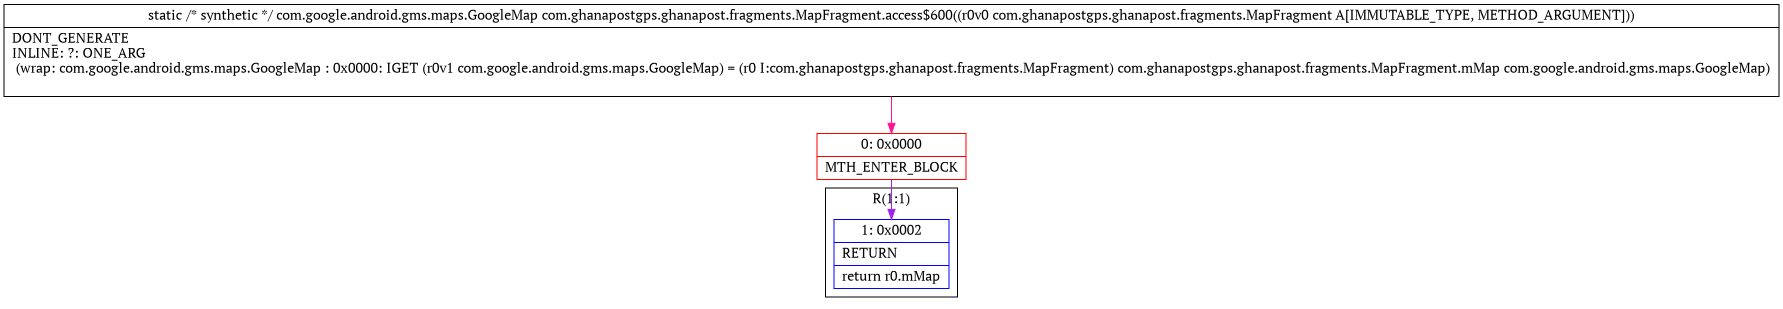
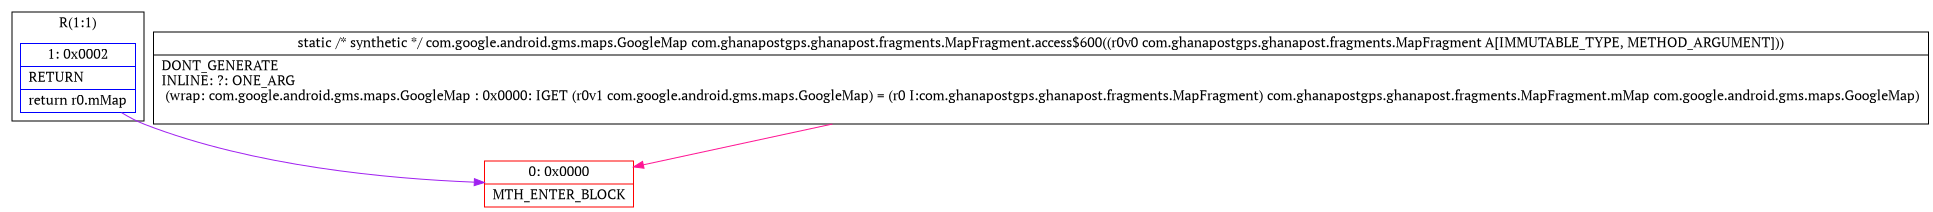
edge "0: 0x0000" -> "1: 0x0002": reversed
